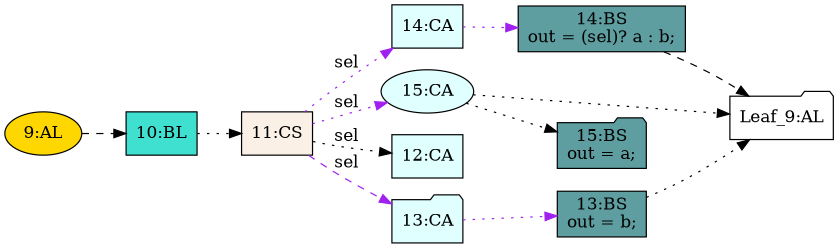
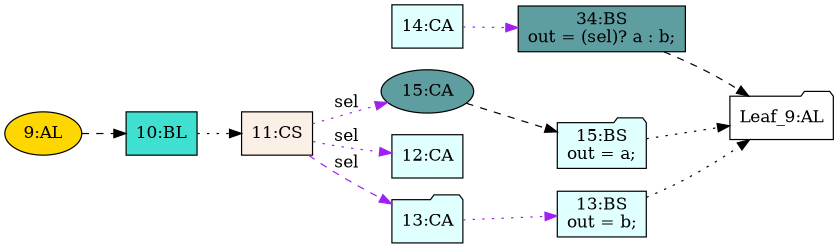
node "14:BS out = (sel)? a : b;": label "14:BS out = (sel)? a : b;" -> "34:BS out = (sel)? a : b;"
edge "11:CS" -> "14:CA": removed, label "sel"
node "15:CA": fillcolor lightcyan -> cadetblue
edge "15:CA" -> "Leaf_9:AL": now "15:BS out = a;" -> "Leaf_9:AL"
edge "15:CA" -> "15:BS out = a;": style dotted -> dashed
node "15:BS out = a;": fillcolor cadetblue -> lightcyan
edge "11:CS" -> "12:CA": color black -> purple
node "13:BS out = b;": fillcolor cadetblue -> lightcyan
